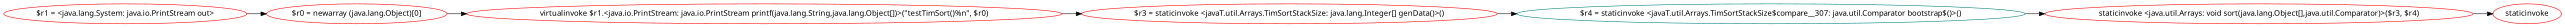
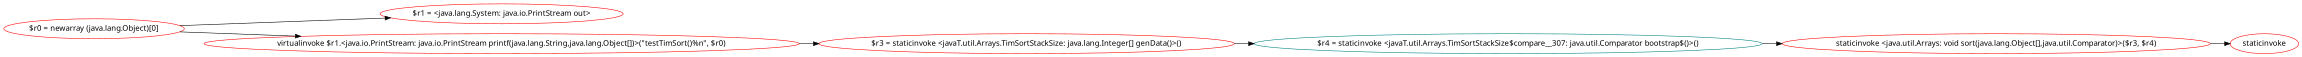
edge "$r1 = <java.lang.System: java.io.PrintStream out>" -> "$r0 = newarray (java.lang.Object)[0]": reversed
